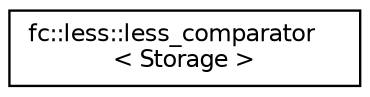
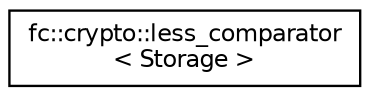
node "fc::less::less_comparator < Storage >": label "fc::less::less_comparator < Storage >" -> "fc::crypto::less_comparator < Storage >"
